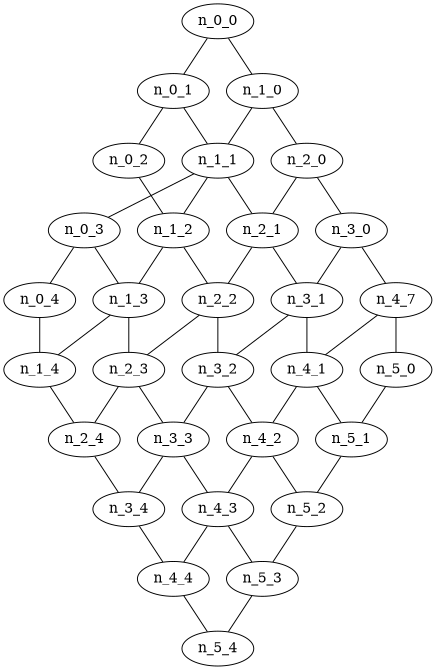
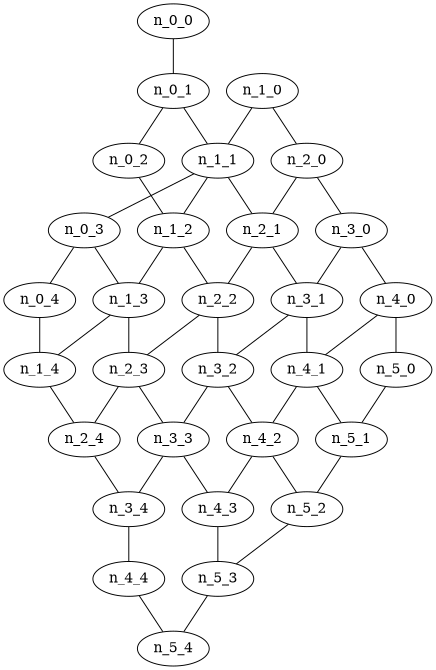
edge "n_0_0" -- "n_1_0": removed
node "n_4_7": label "n_4_7" -> "n_4_0"
edge "n_4_3" -- "n_4_4": removed
